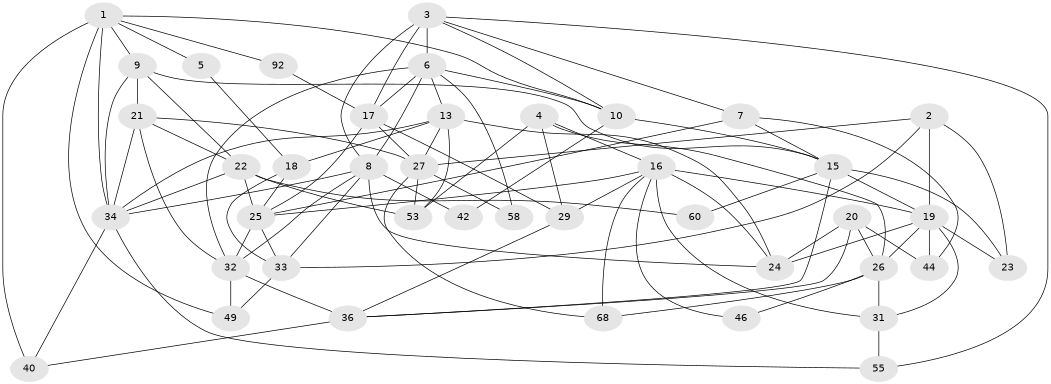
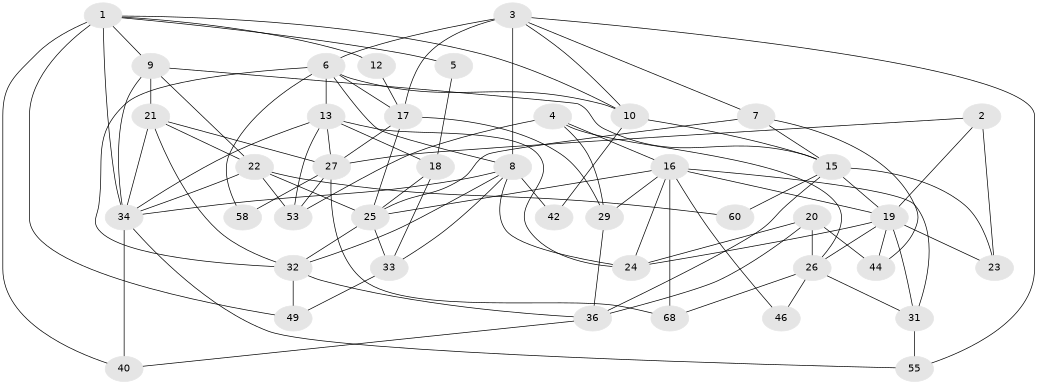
node "92": label "92" -> "12"
edge "2" -- "33": removed
